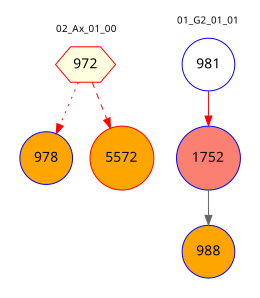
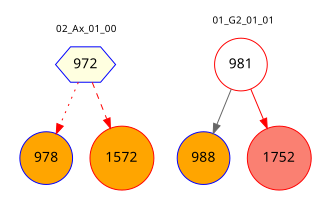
node "972": color red -> blue
node "981": color blue -> red
node "5572": label "5572" -> "1572"
node "1752": color blue -> red
edge "1752" -> "988": now "981" -> "988"
